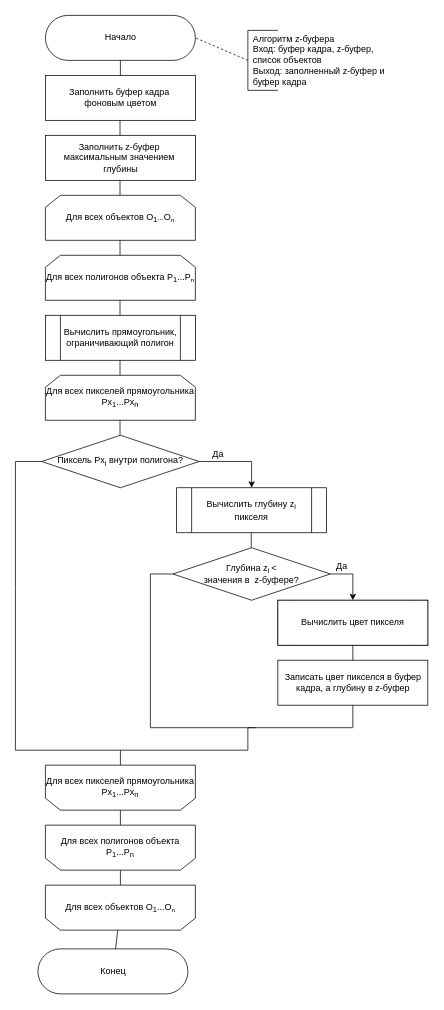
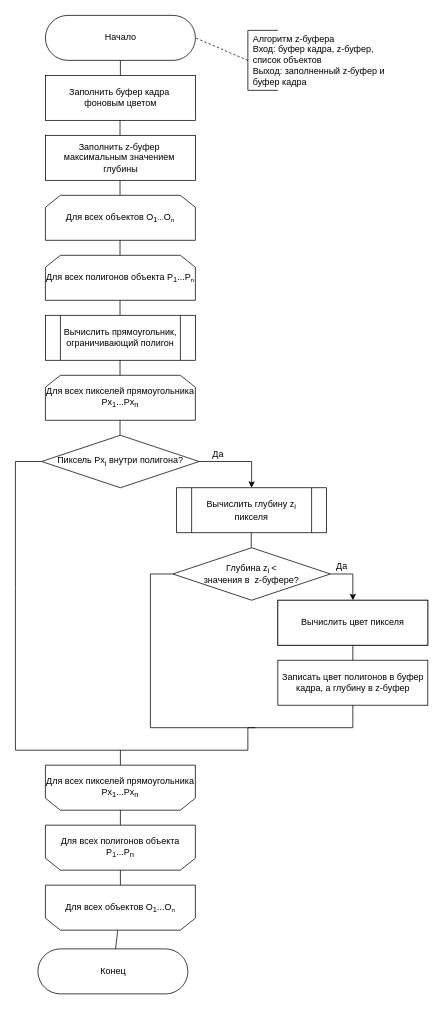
node "Записать цвет пикселся в буфер кадра, а глубину в z-буфер": label "Записать цвет пикселся в буфер кадра, а глубину в z-буфер" -> "Записать цвет полигонов в буфер кадра, а глубину в z-буфер"
